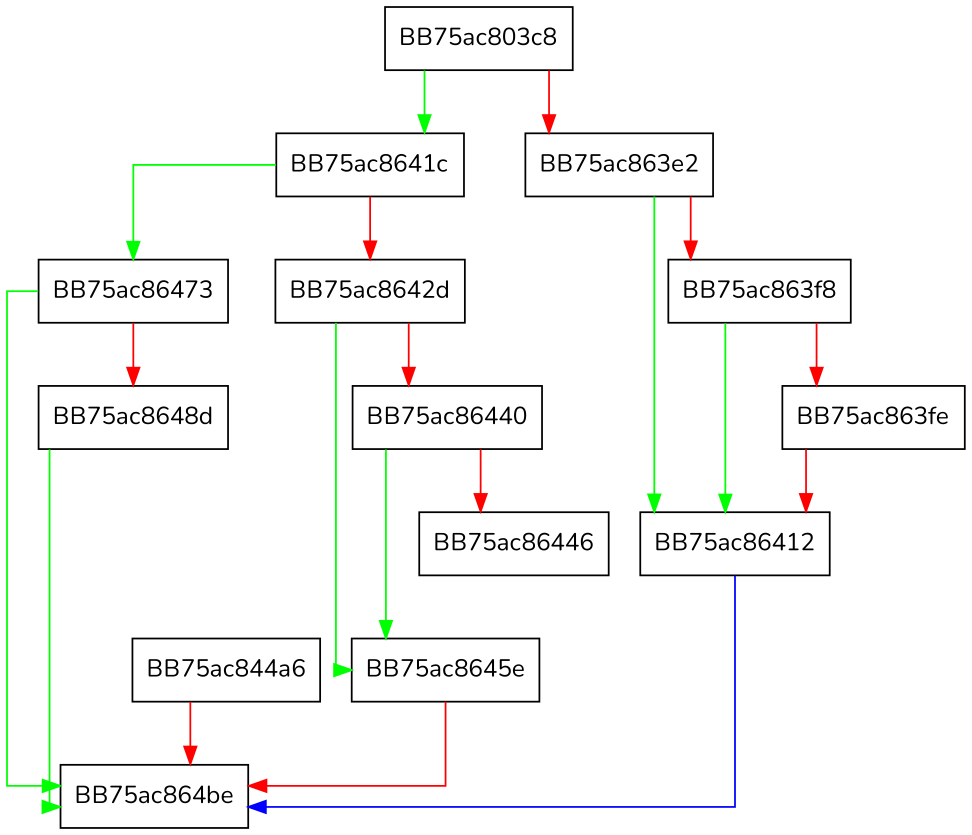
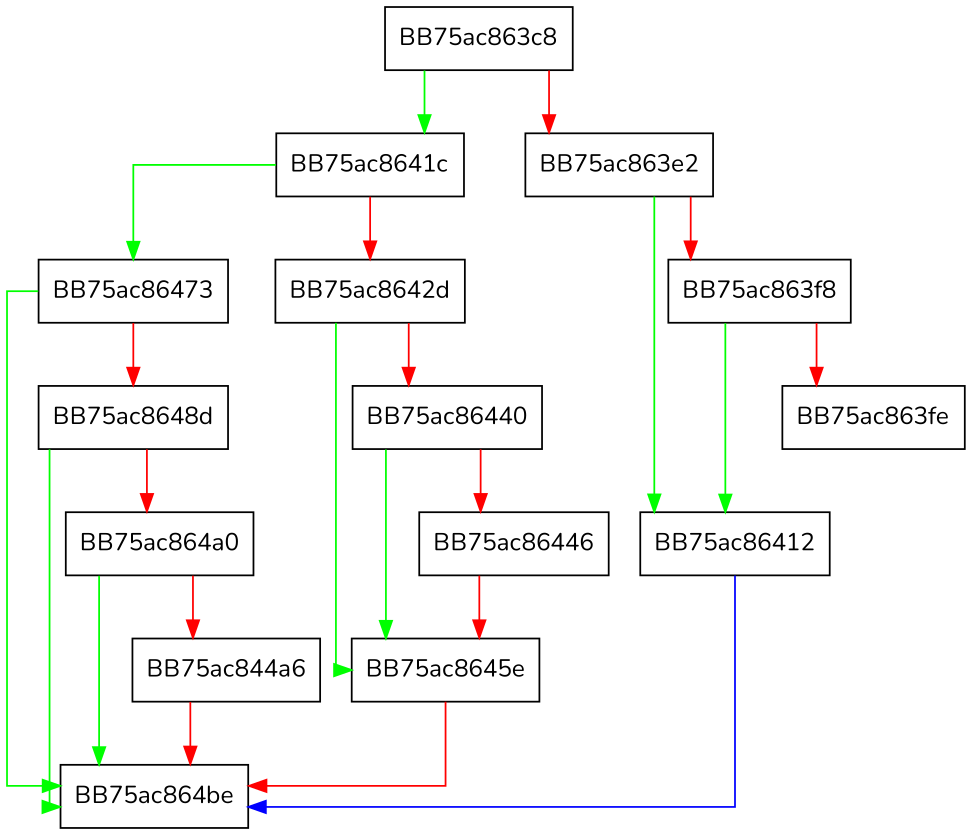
node "BB75ac803c8": label "BB75ac803c8" -> "BB75ac863c8"
edge "BB75ac863fe" -> "BB75ac86412": removed
node "BB75ac864a0": added
edge "BB75ac86446" -> "BB75ac8645e": added
